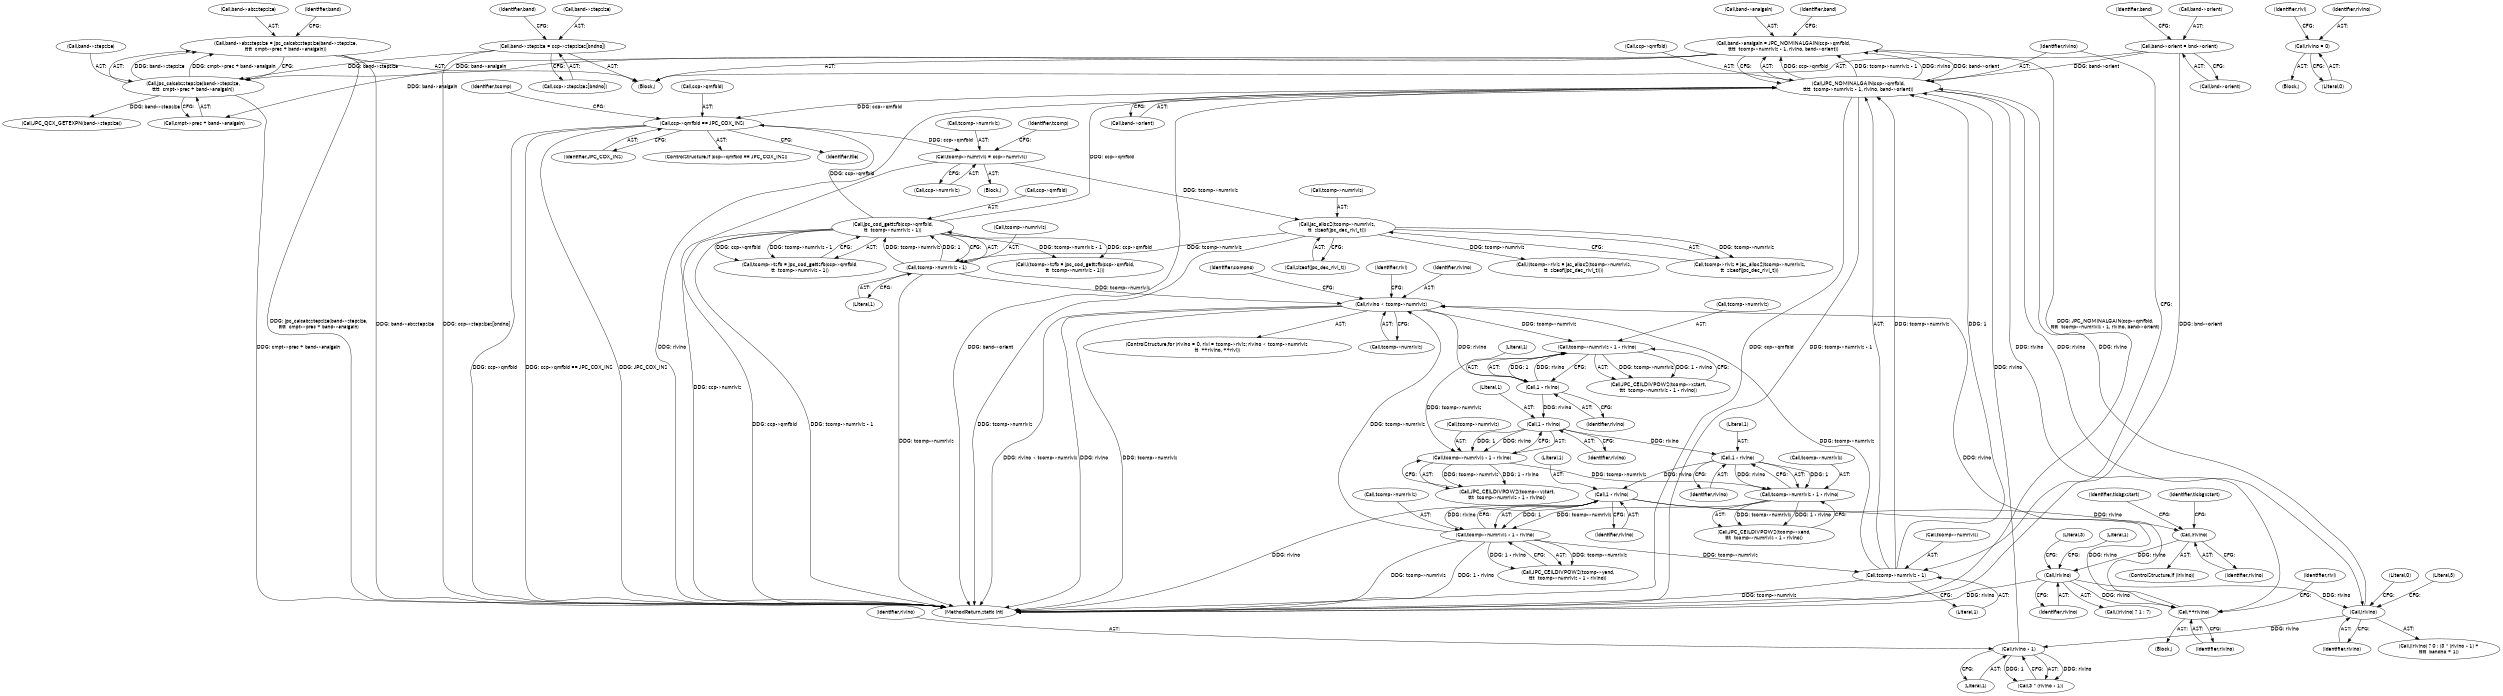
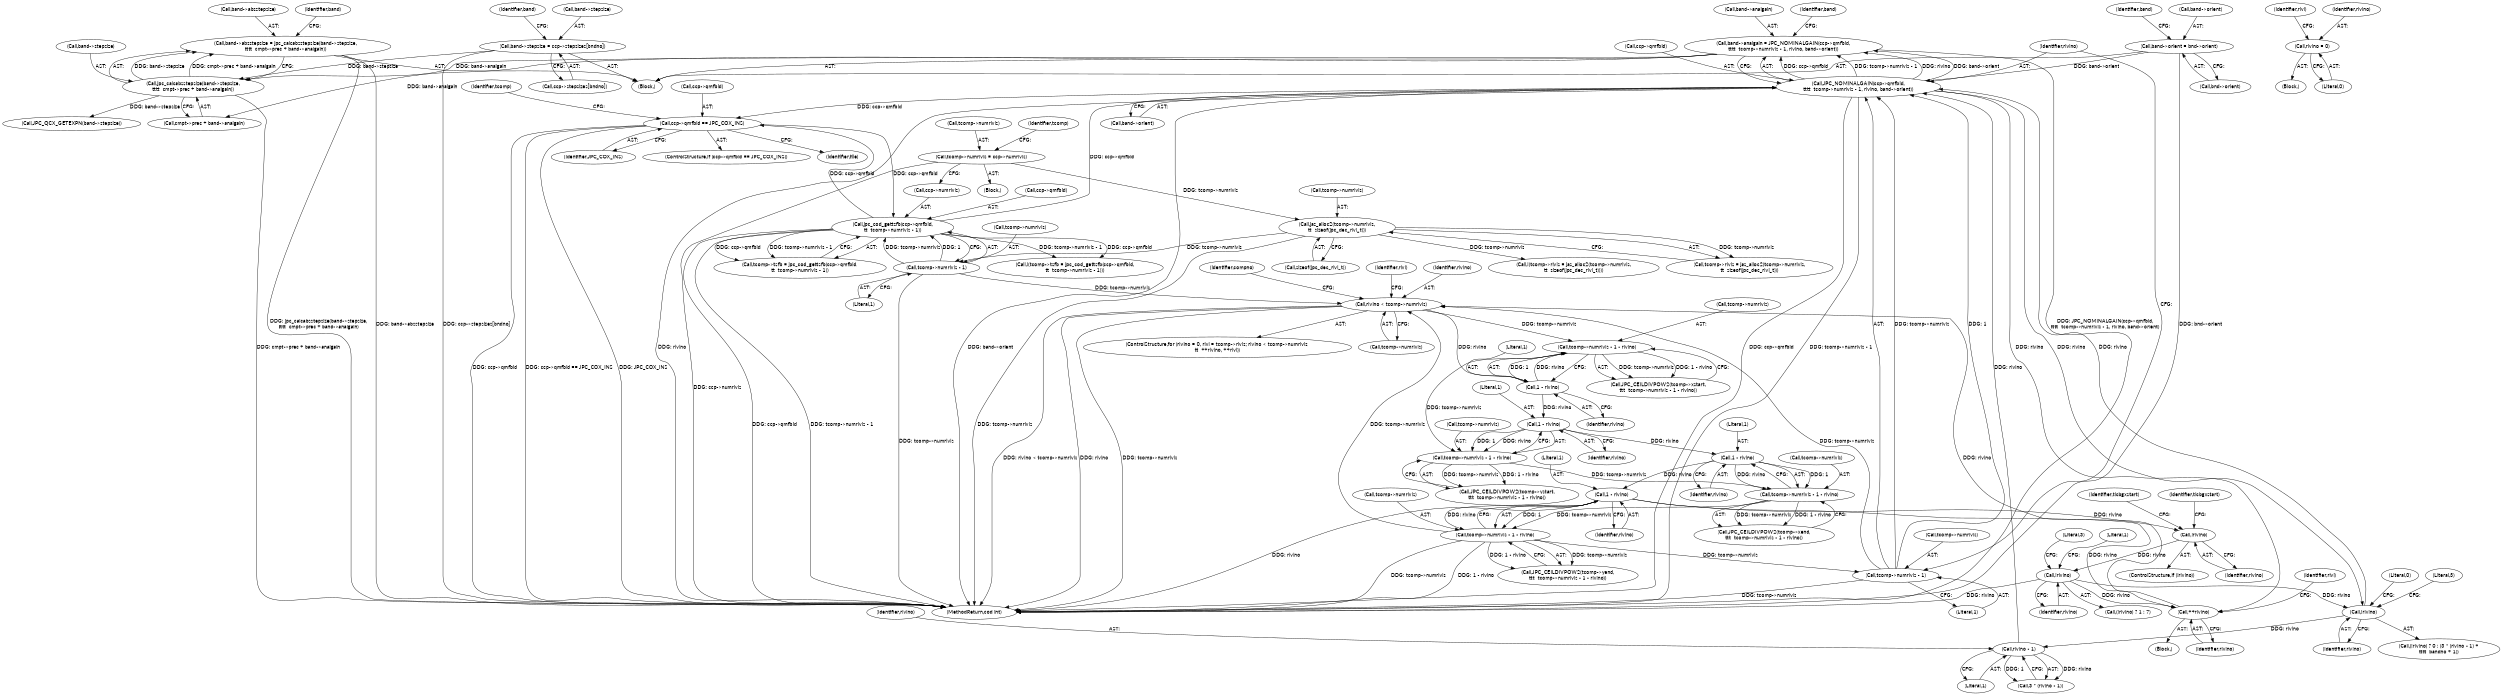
edge "(Call,ccp->qmfbid == JPC_COX_INS)" -> "(Call,tcomp->numrlvls = ccp->numrlvls)": now "(Call,ccp->qmfbid == JPC_COX_INS)" -> "(Call,jpc_cod_gettsfb(ccp->qmfbid, tt  tcomp->numrlvls - 1))"
edge "(Call,ccp->numrlvls)" -> "(Call,tcomp->numrlvls = ccp->numrlvls)": now "(Call,ccp->numrlvls)" -> "(Call,jpc_cod_gettsfb(ccp->qmfbid, tt  tcomp->numrlvls - 1))"
node "(MethodReturn,static int)": label "(MethodReturn,static int)" -> "(MethodReturn,cod int)"
